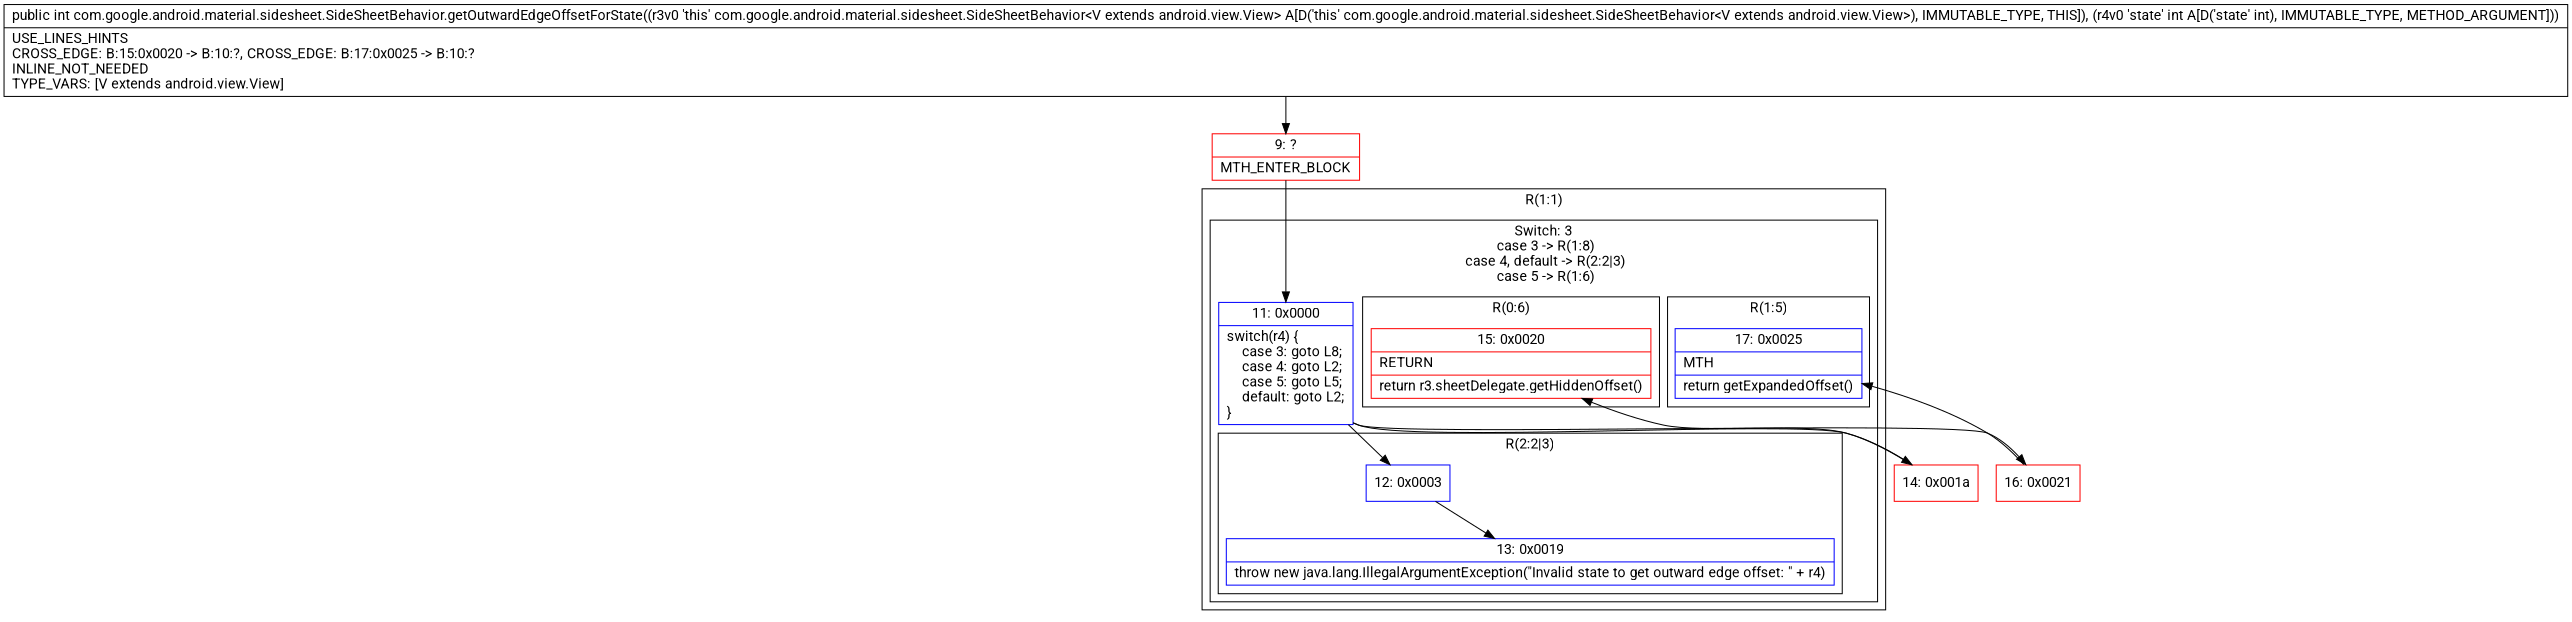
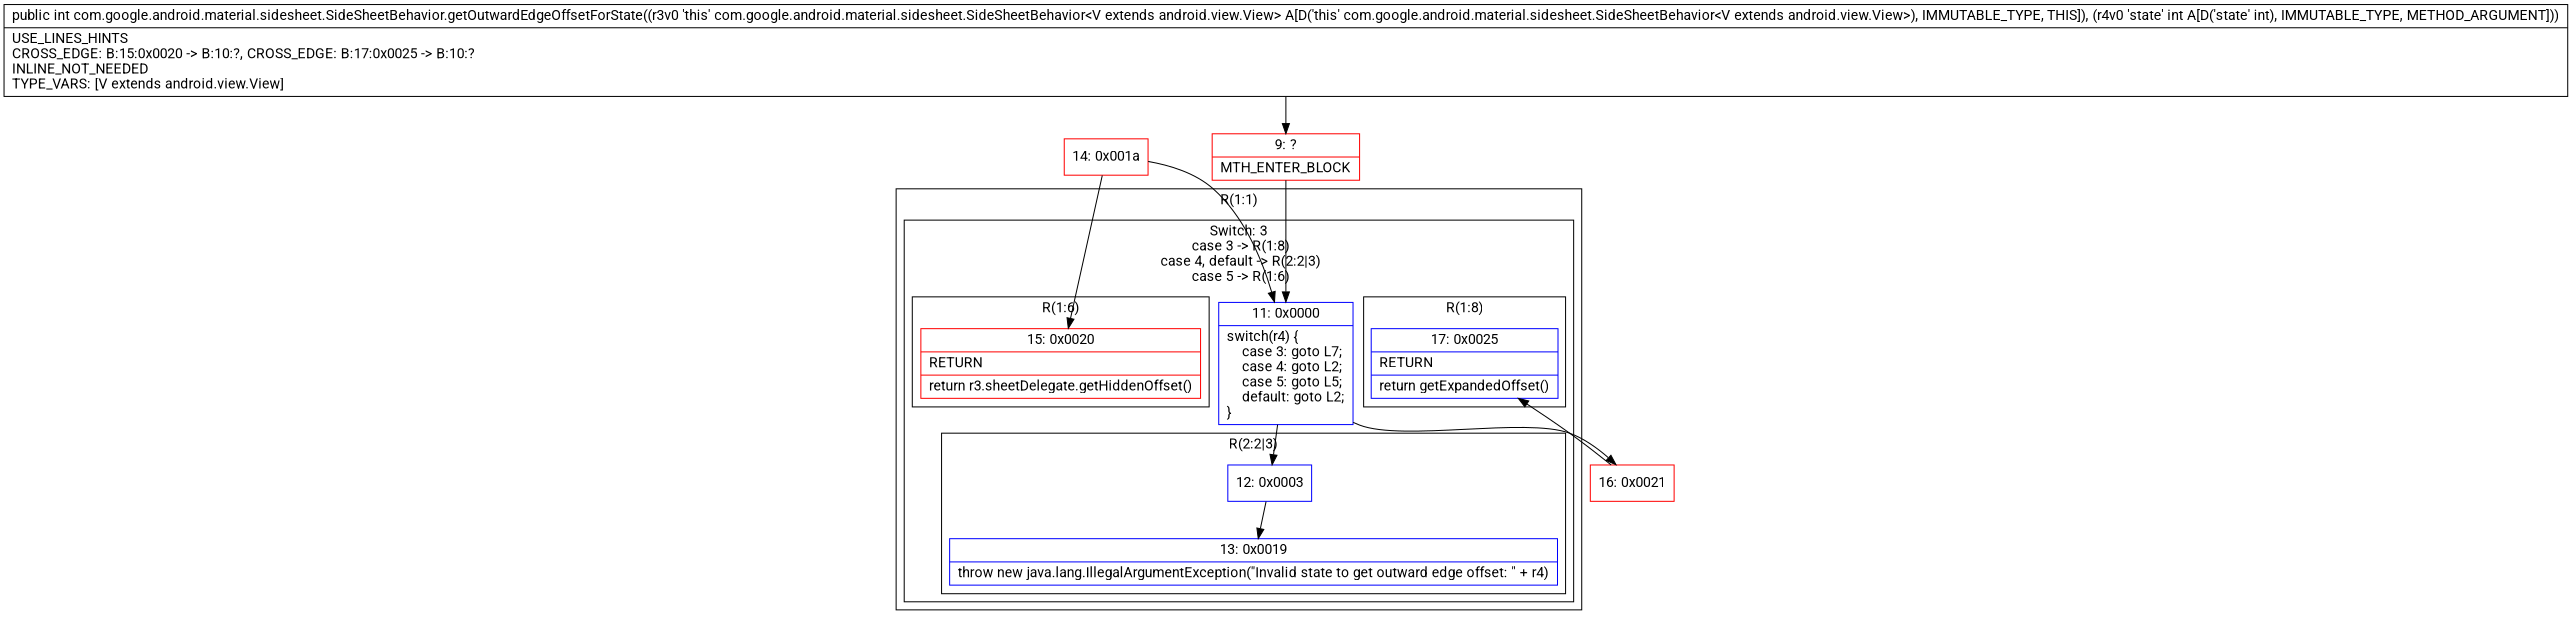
cluster "R(0:6)": label "R(0:6)" -> "R(1:6)"
cluster "R(1:5)": label "R(1:5)" -> "R(1:8)"
node "11: 0x0000": text "case 3: goto L8;" -> "case 3: goto L7;"
node "17: 0x0025": text "MTH" -> "RETURN"
edge "11: 0x0000" -> "14: 0x001a": reversed
